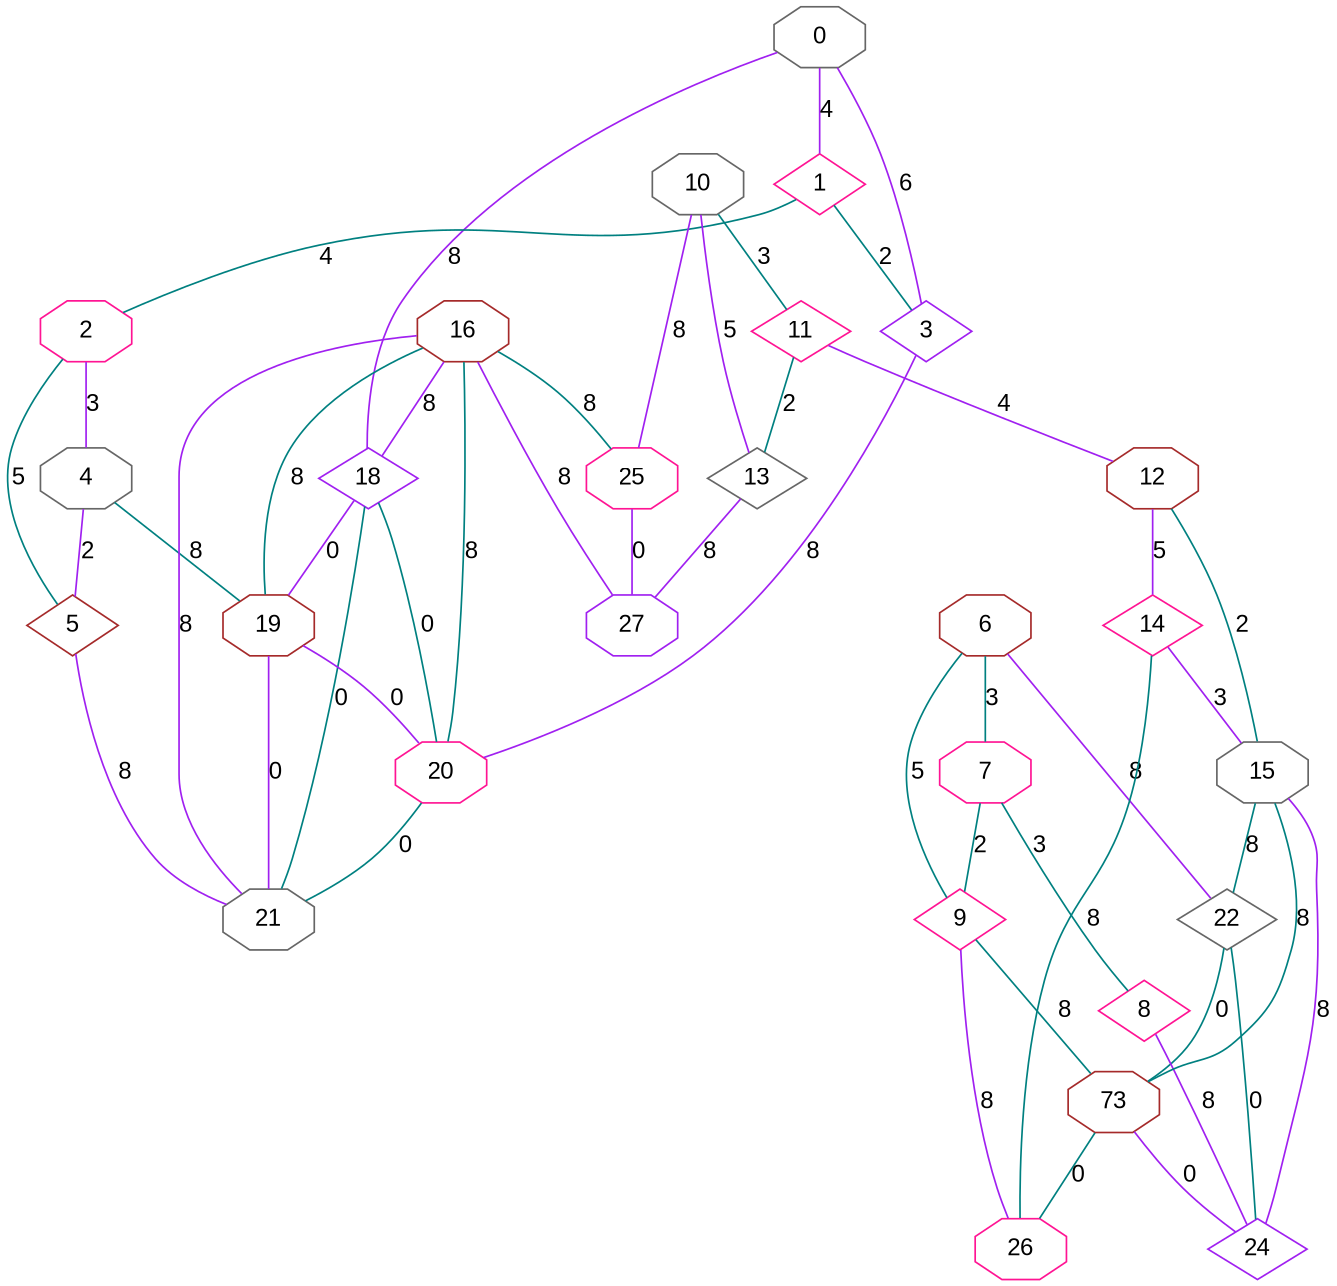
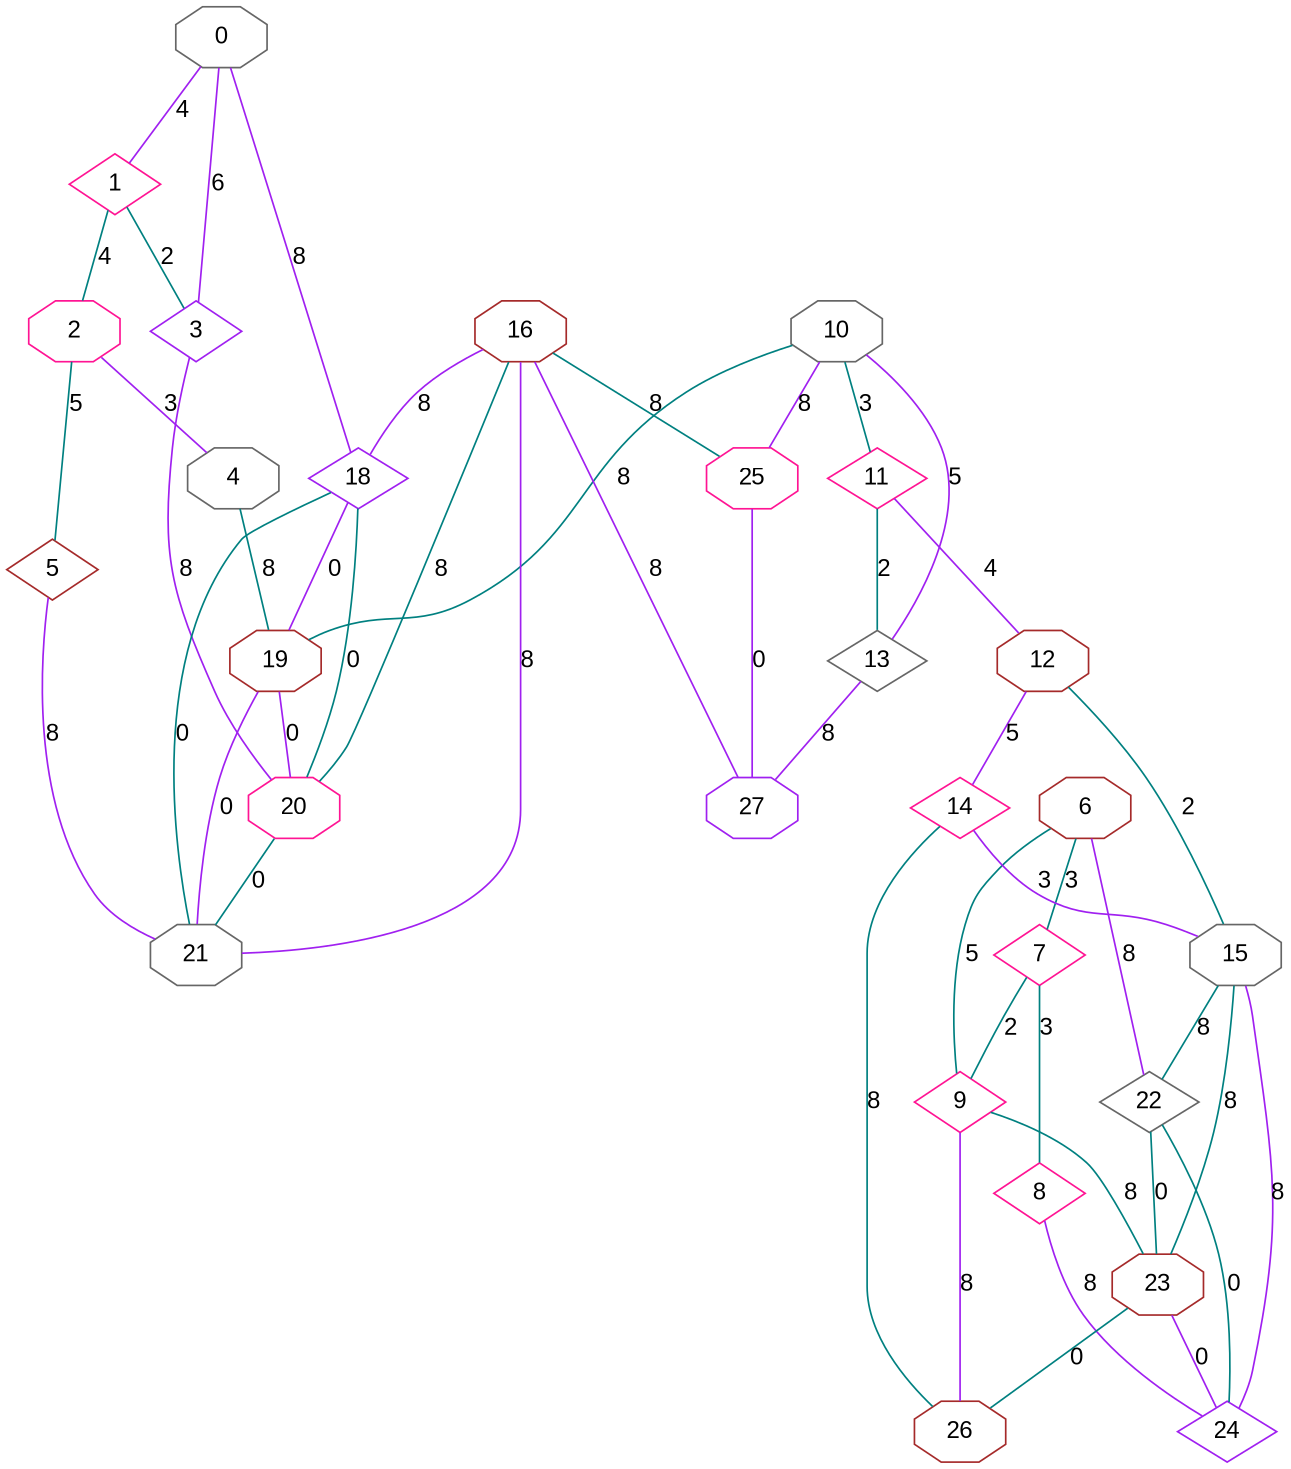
edge "16" -- "19": now "10" -- "19"
edge "4" -- "5": removed, label "2"
node "7": shape octagon -> diamond
node "73": label "73" -> "23"
node "26": color deeppink -> brown
